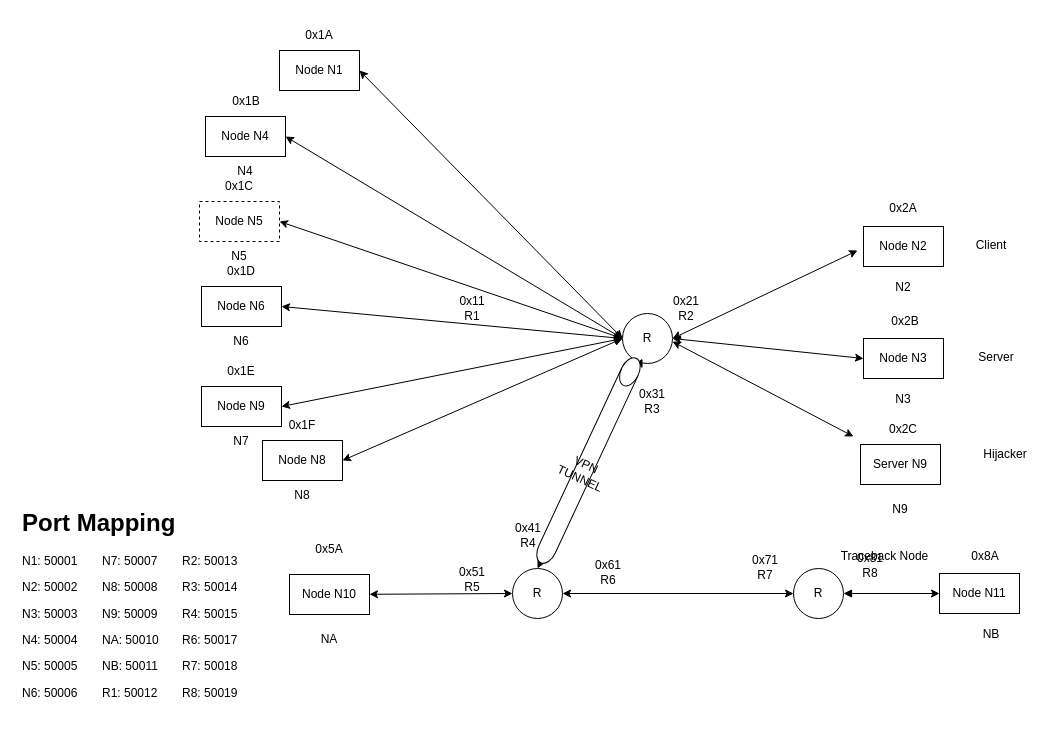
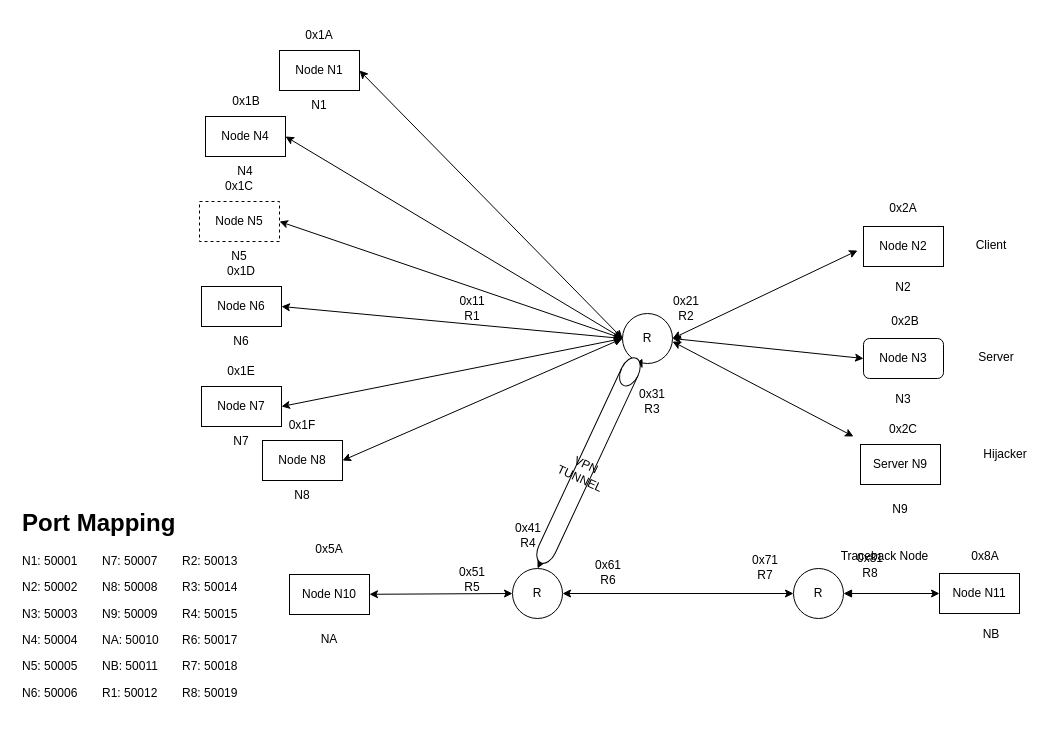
node "N1": added
node "Node N3": shape rectangle -> rounded rectangle
node "Node N9": label "Node N9" -> "Node N7"
